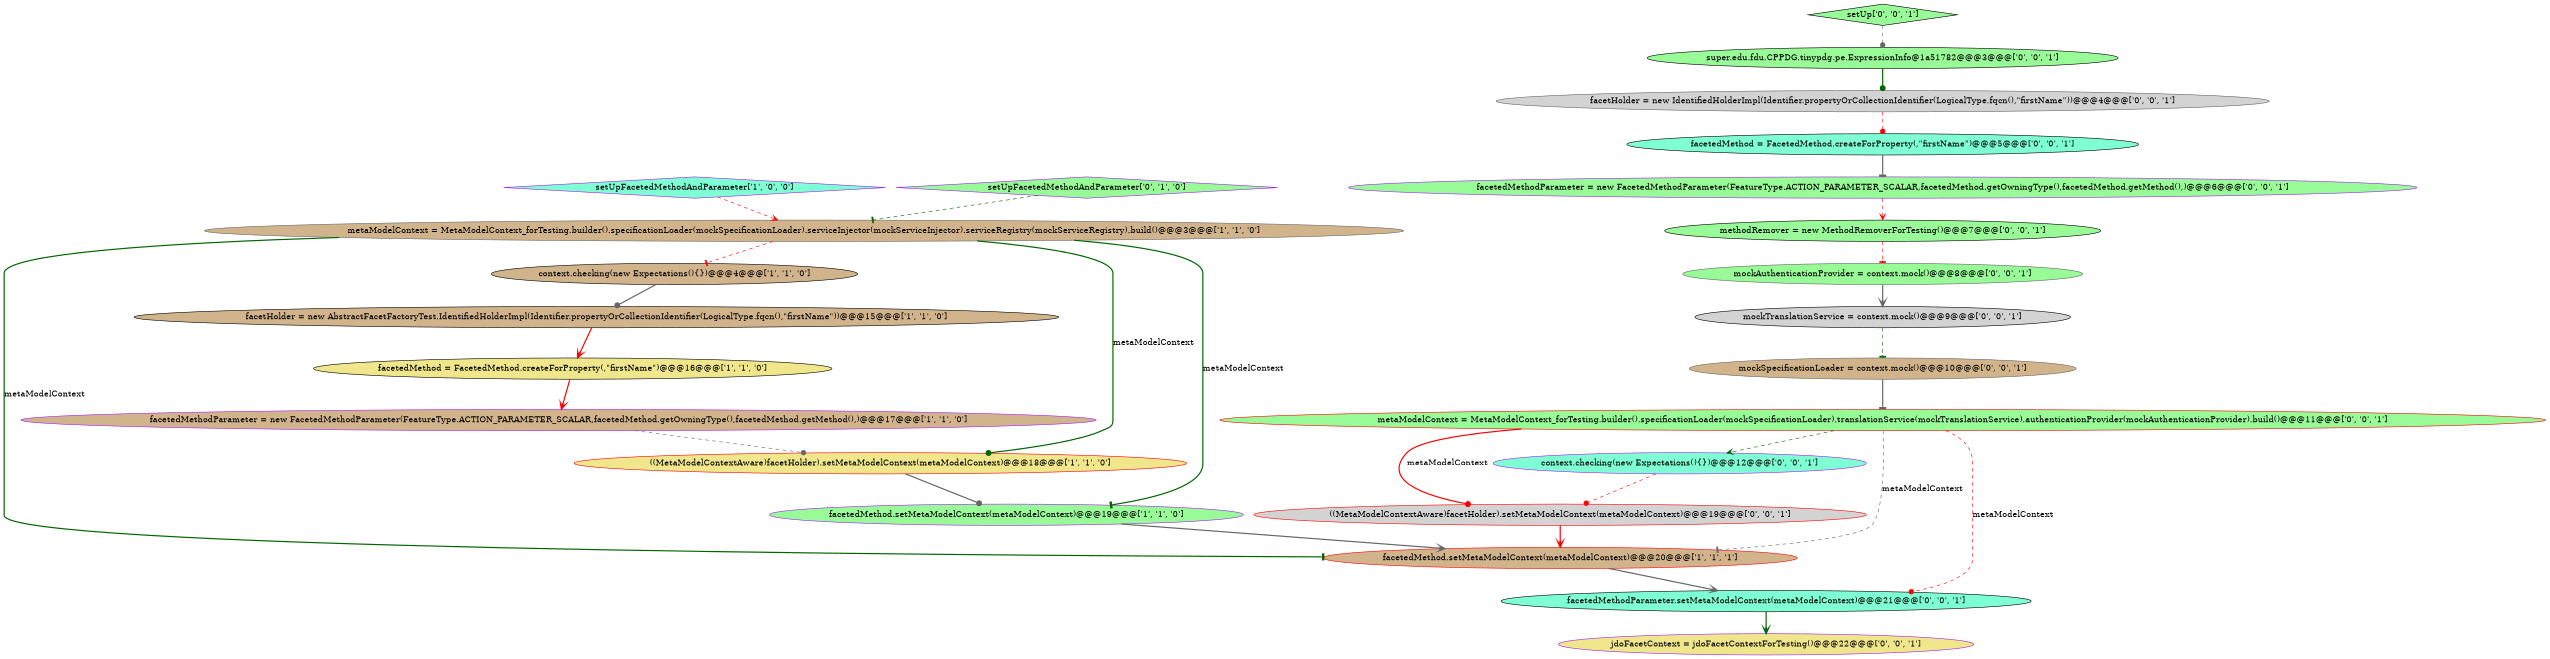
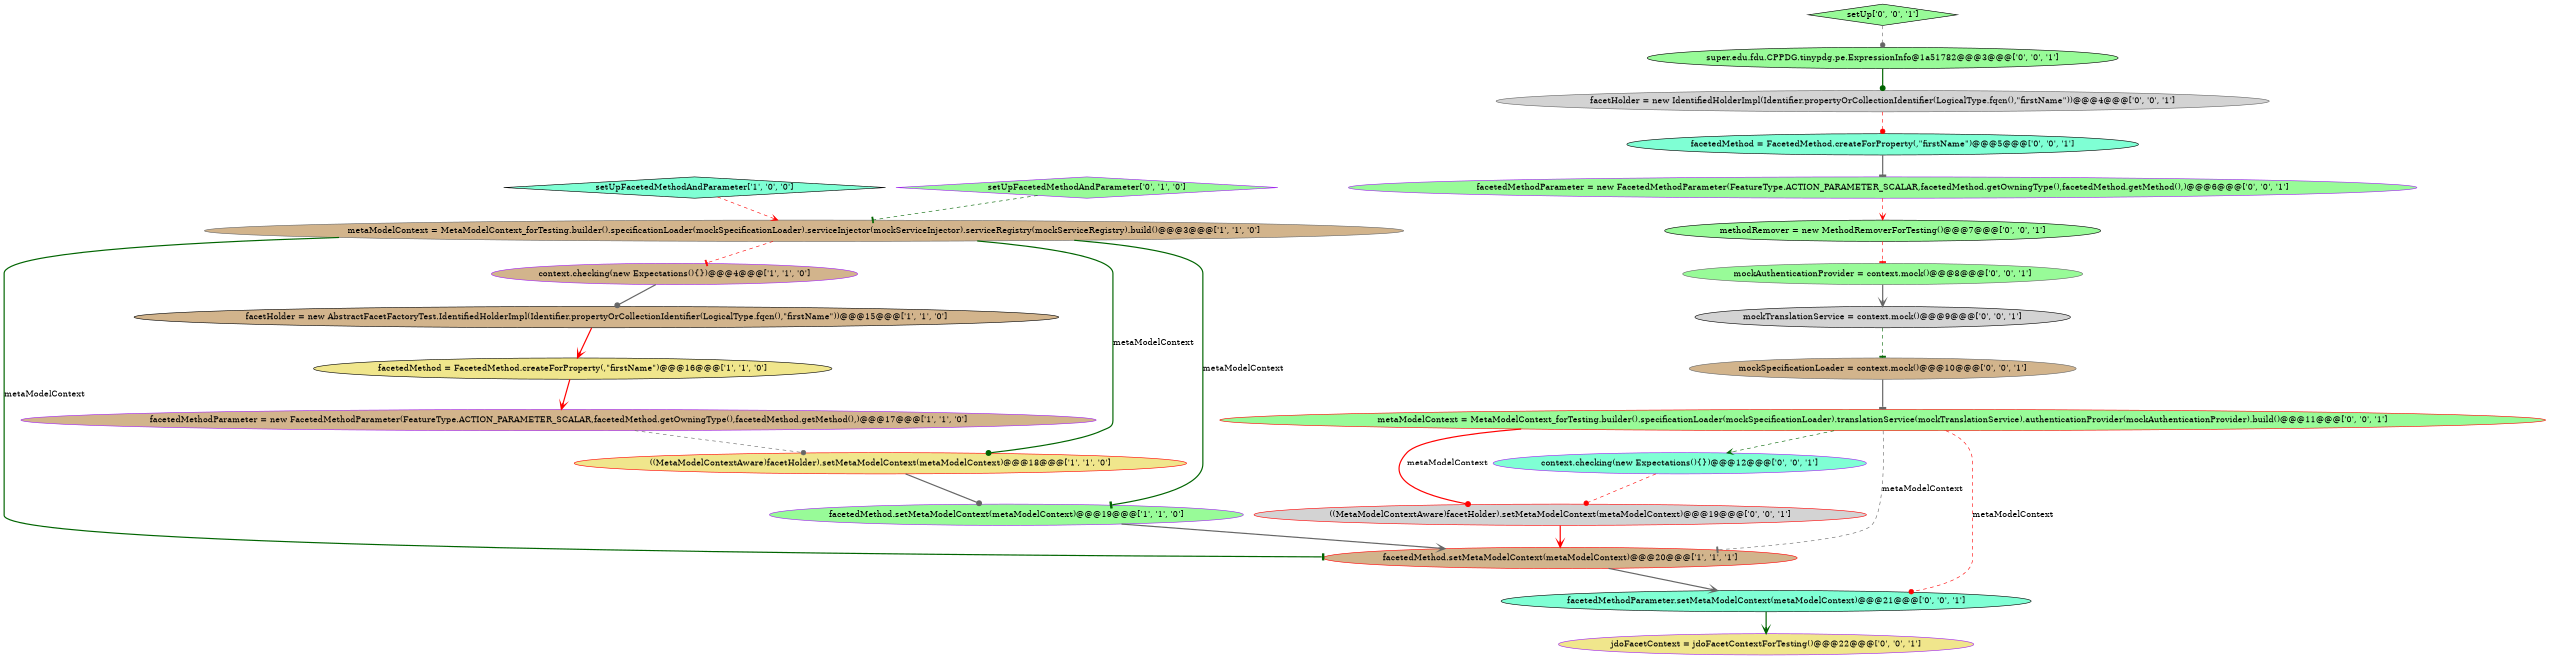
node "setUpFacetedMethodAndParameter['1', '0', '0']": color purple -> black
node "context.checking(new Expectations(){})@@@4@@@['1', '1', '0']": color black -> purple
